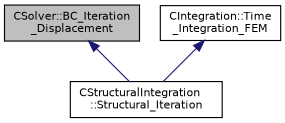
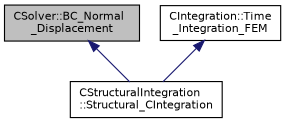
node "CSolver::BC_Iteration _Displacement": label "CSolver::BC_Iteration _Displacement" -> "CSolver::BC_Normal _Displacement"
node "CStructuralIntegration ::Structural_Iteration": label "CStructuralIntegration ::Structural_Iteration" -> "CStructuralIntegration ::Structural_CIntegration"
